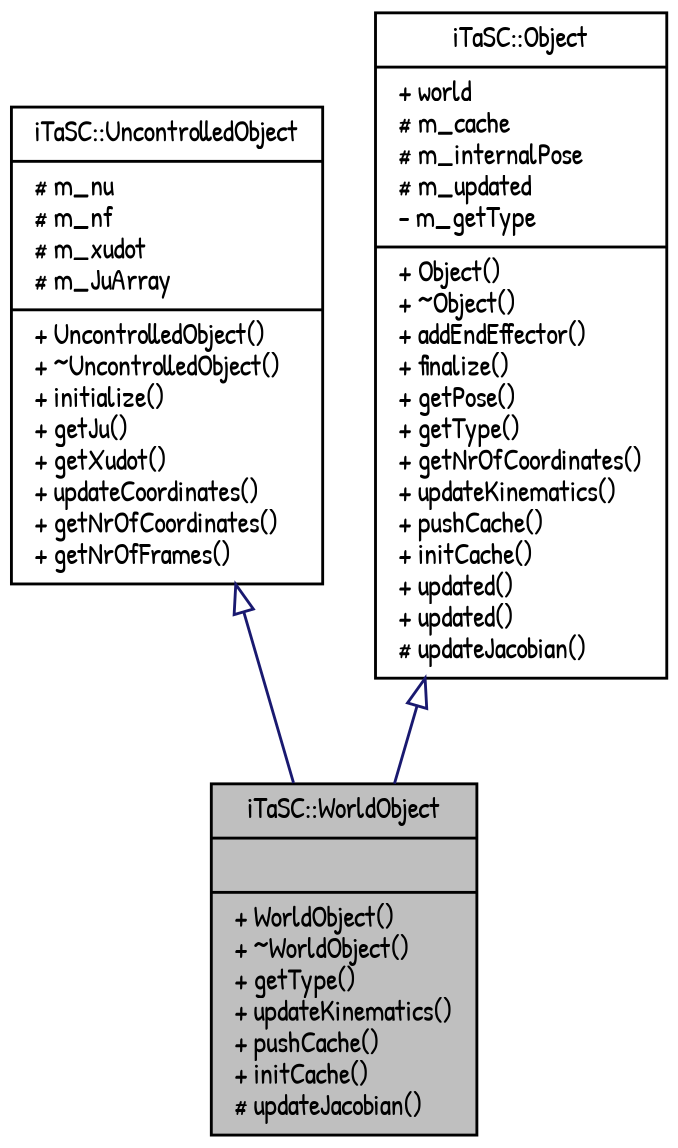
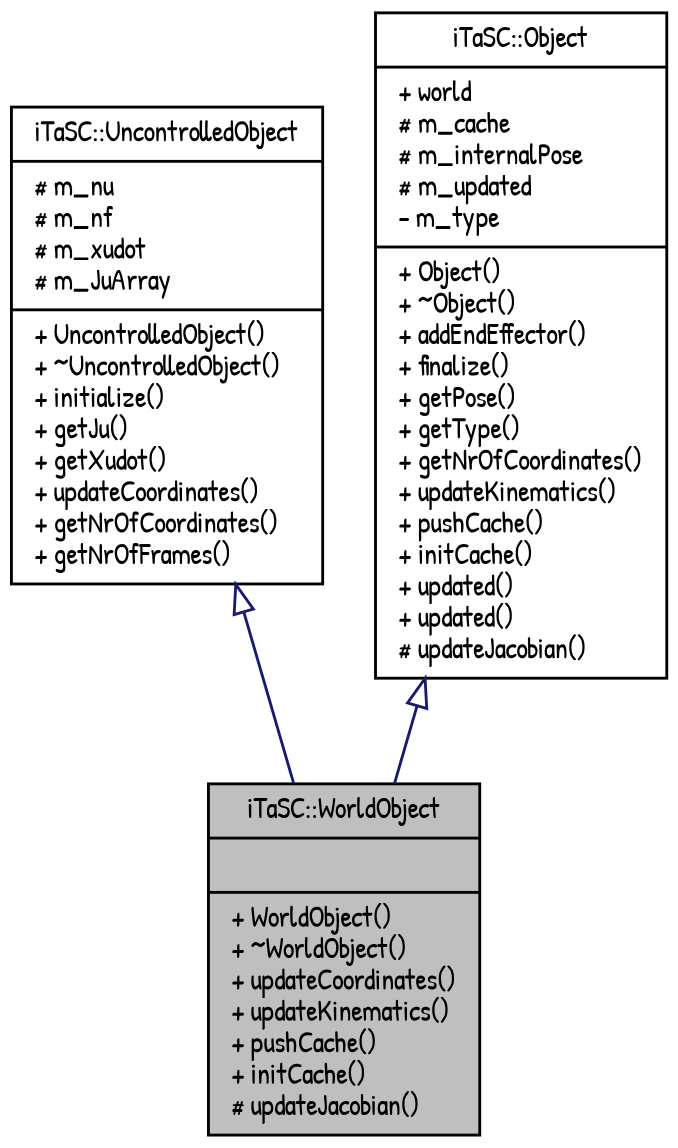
node "iTaSC::Object": text "- m_getType" -> "- m_type"
node "iTaSC::WorldObject": text "+ getType()" -> "+ updateCoordinates()"
